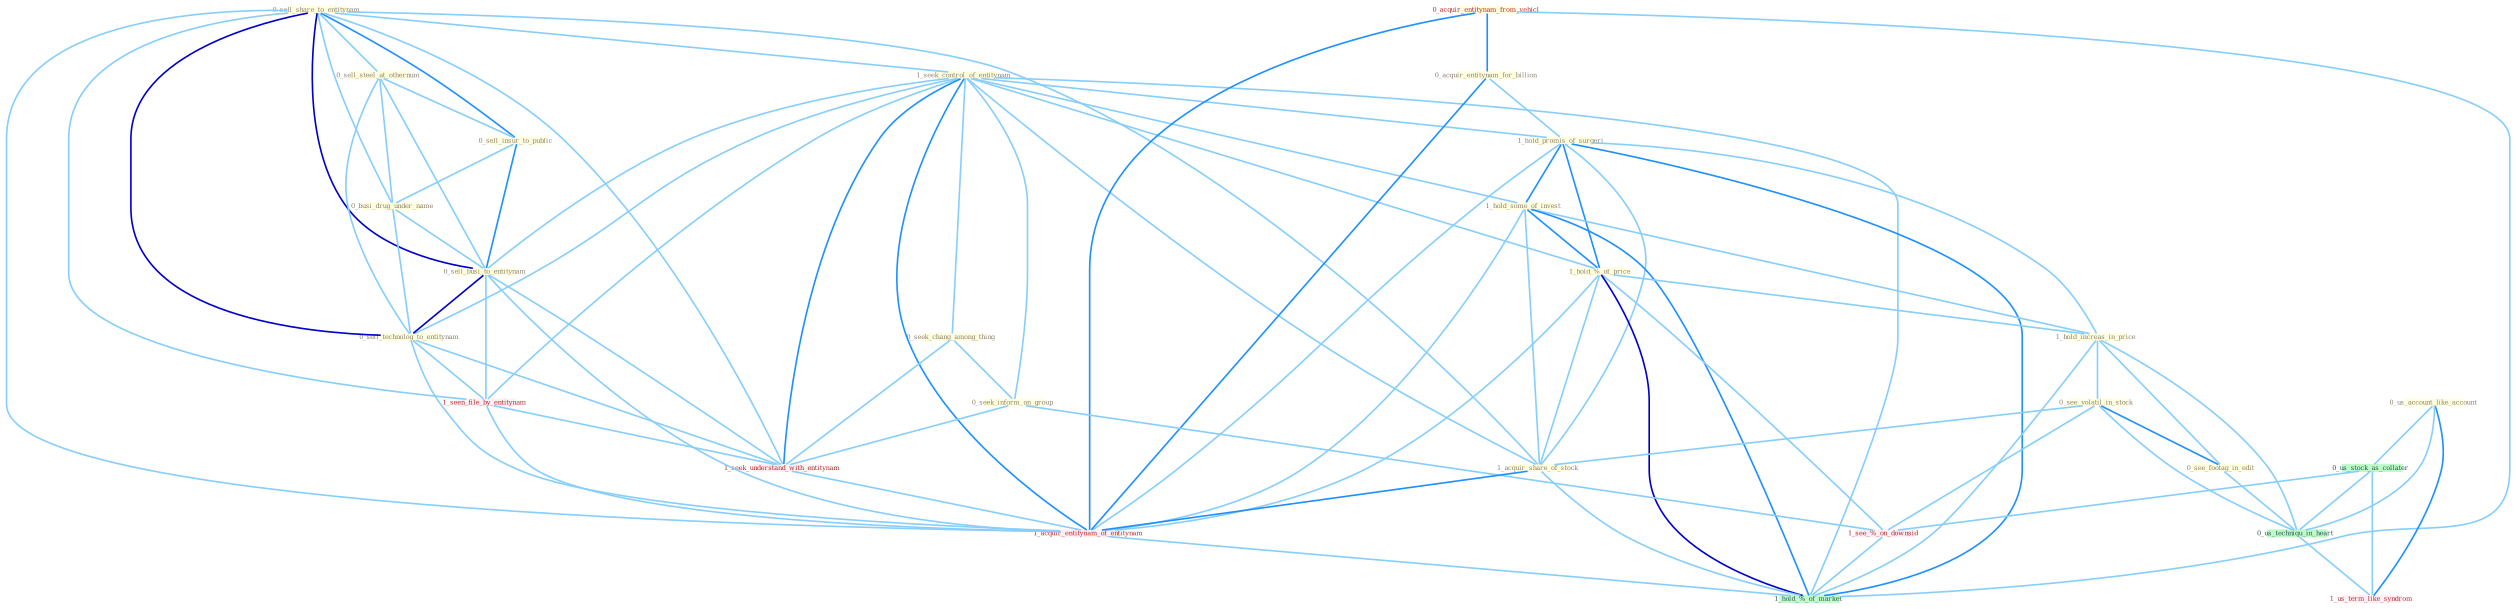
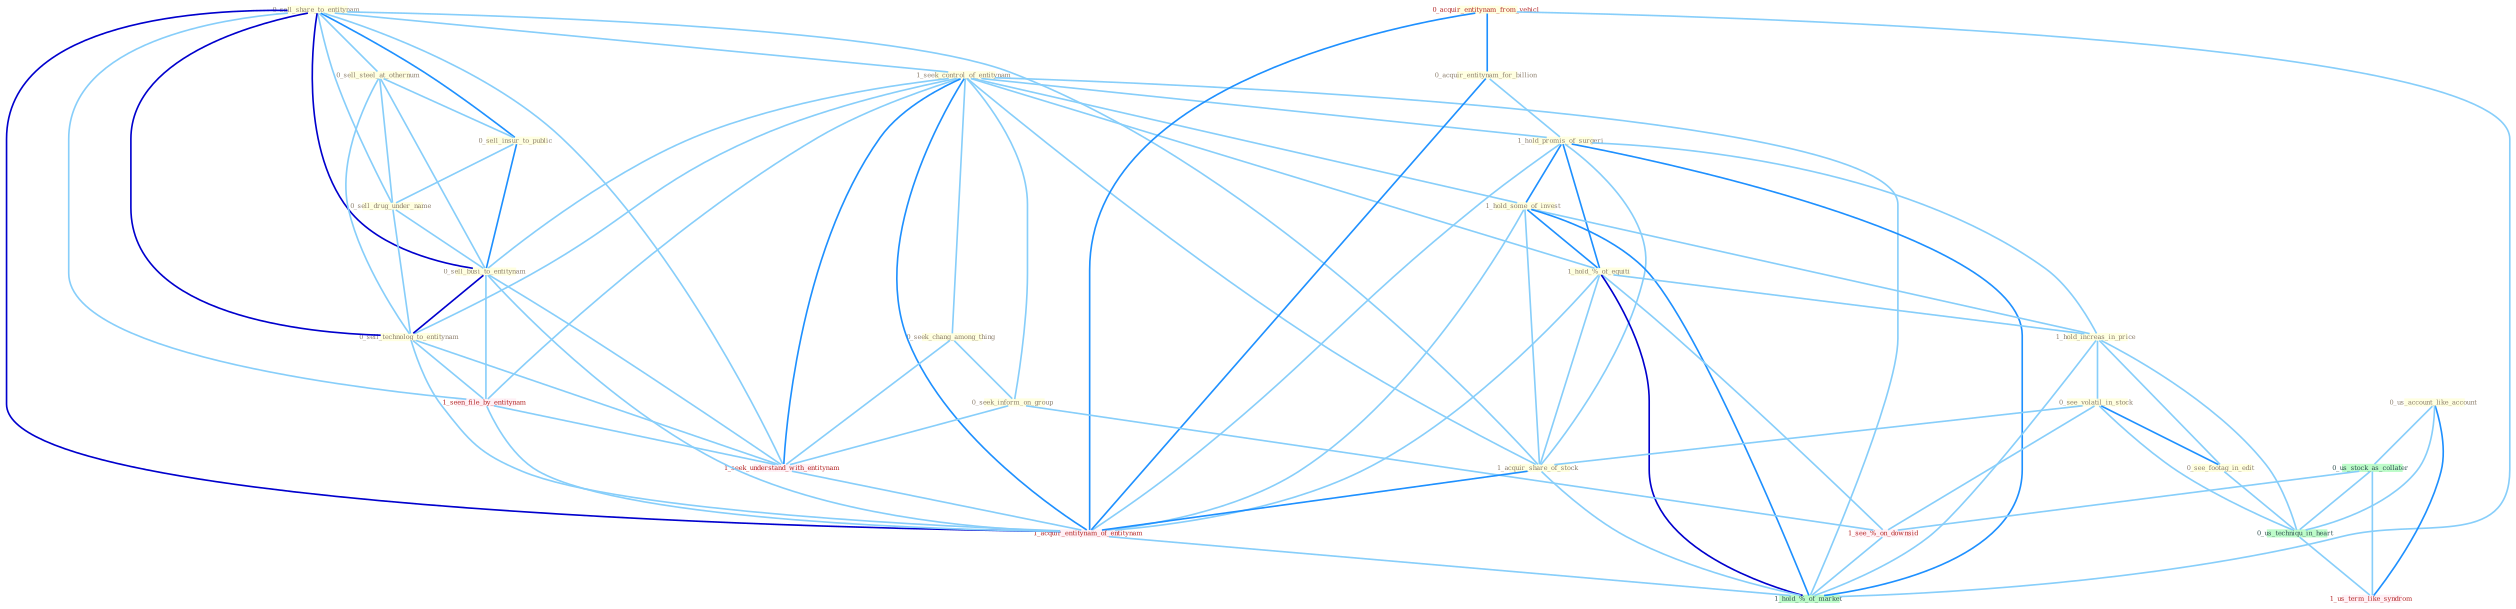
node "0_busi_drug_under_name": label "0_busi_drug_under_name" -> "0_sell_drug_under_name"
node "1_hold_%_of_price": label "1_hold_%_of_price" -> "1_hold_%_of_equiti"
edge "0_sell_share_to_entitynam" -- "1_acquir_entitynam_of_entitynam": color #87cefa -> #0000cd
